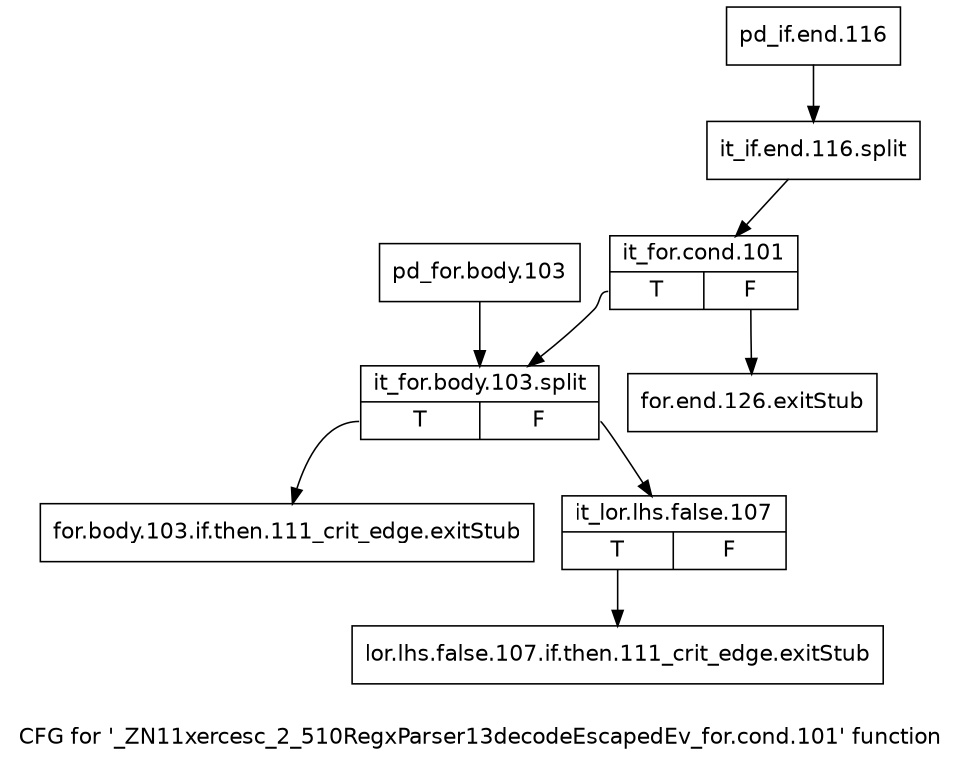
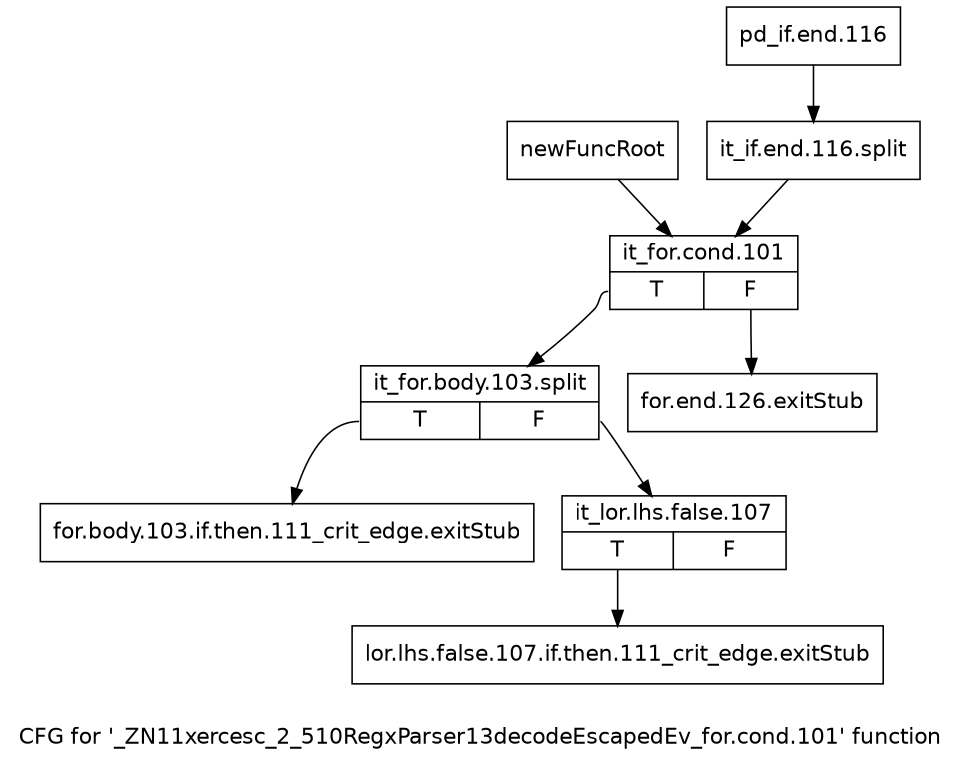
node "newFuncRoot": added
node "pd_for.body.103": removed
